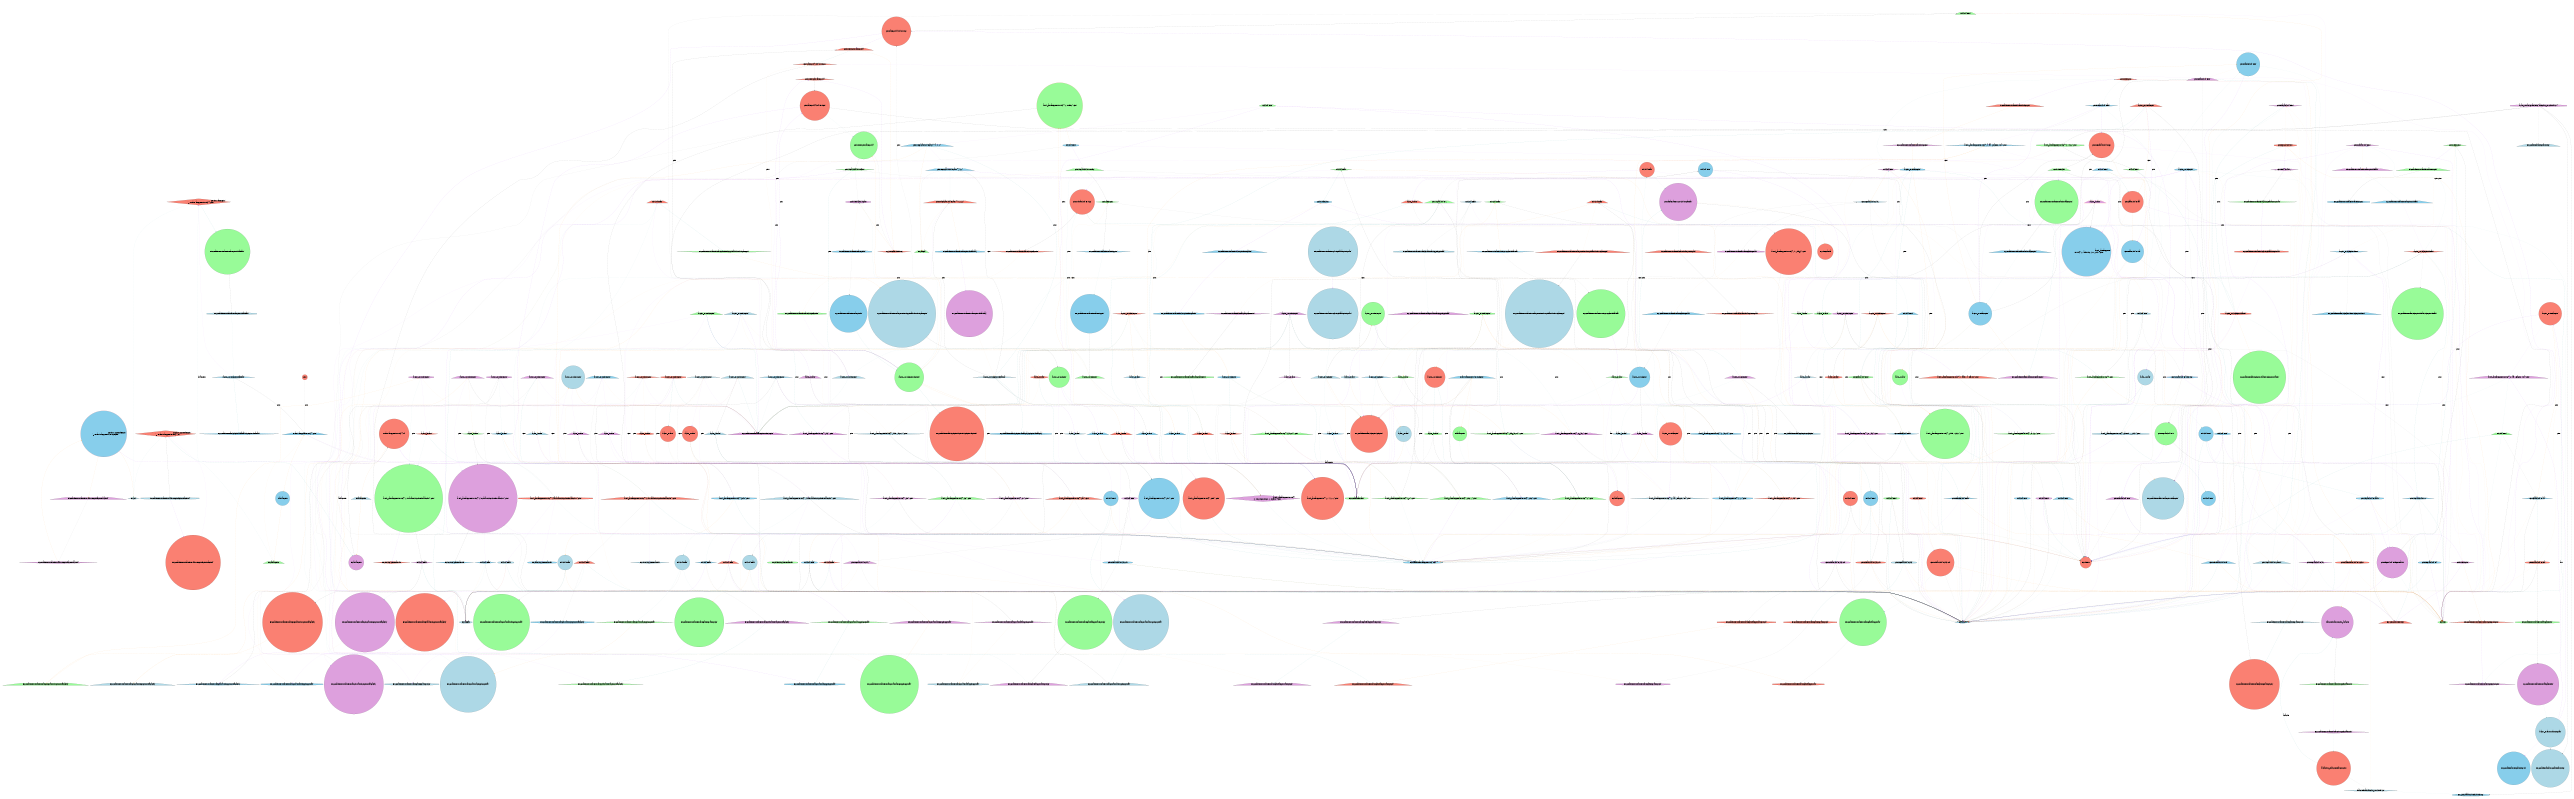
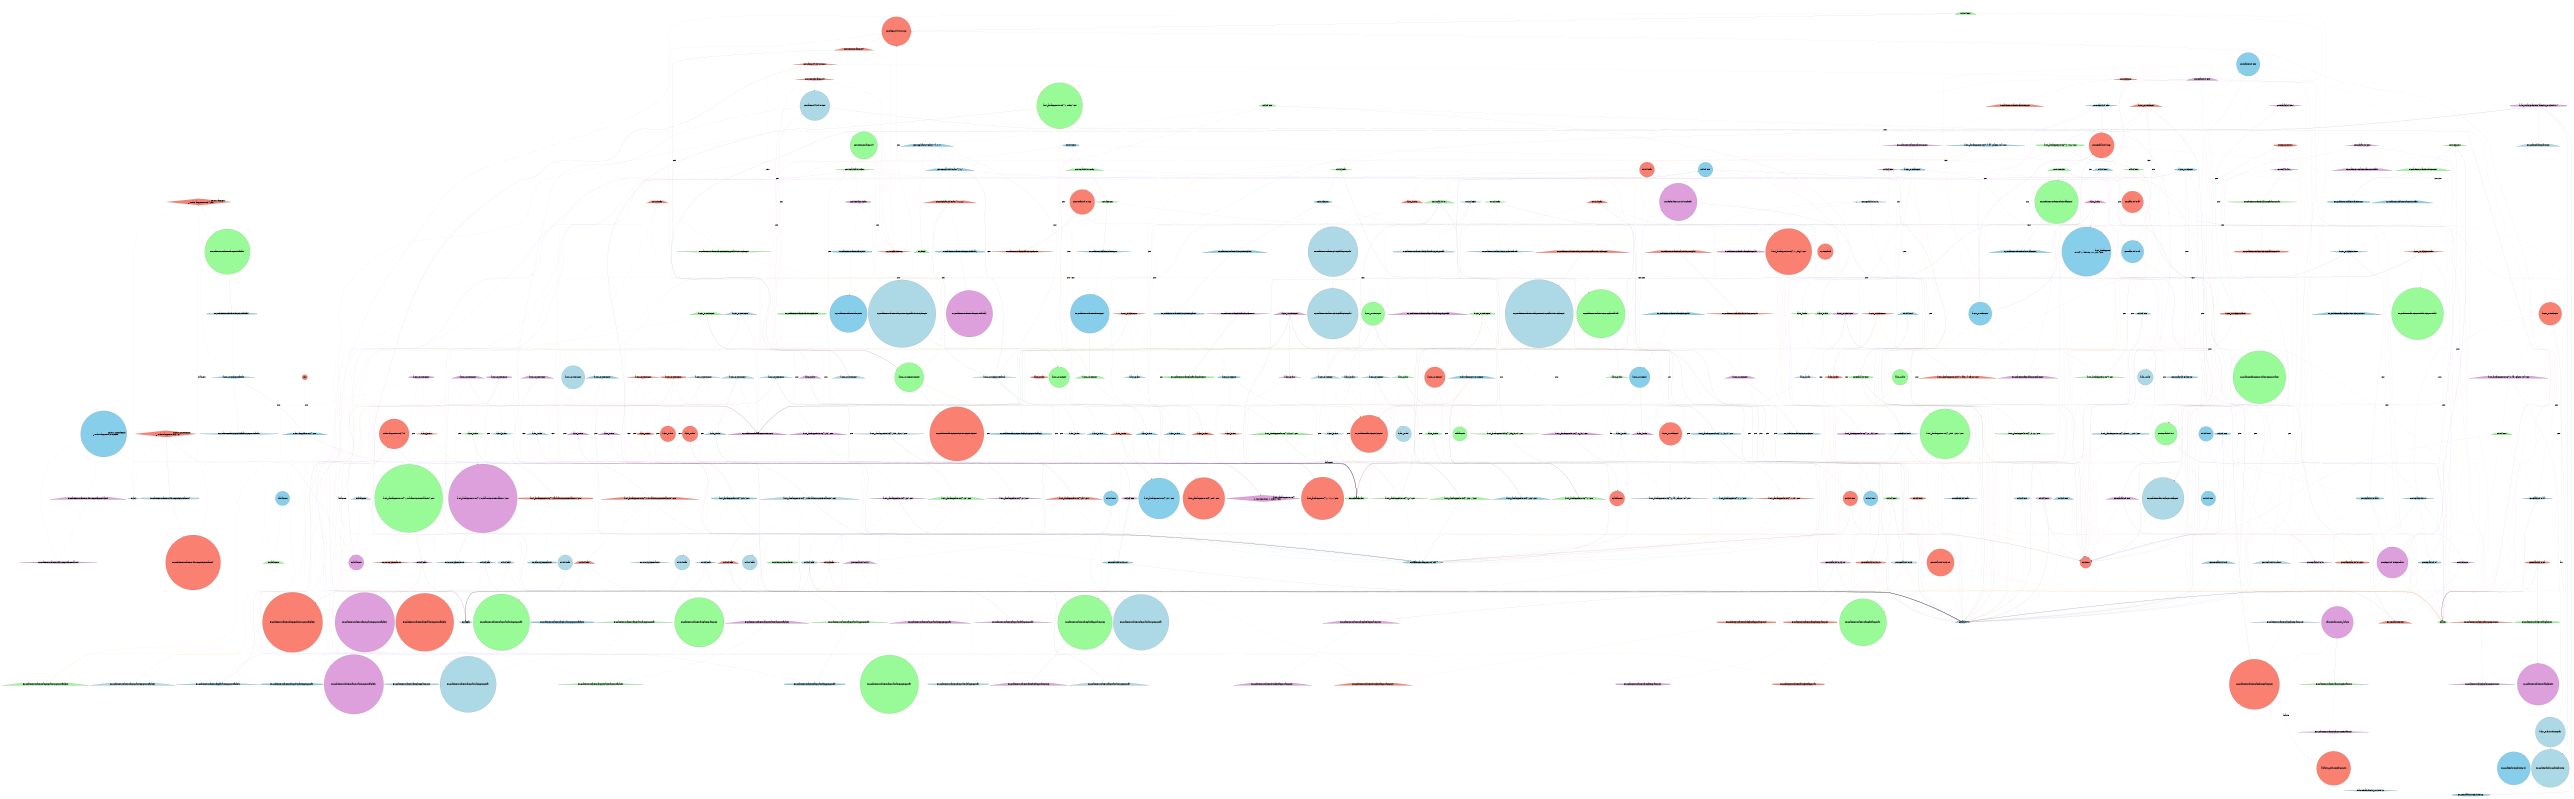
node "options.SearchKeywords[2].Should().Be(''stringIII'')": fillcolor salmon -> lightblue
